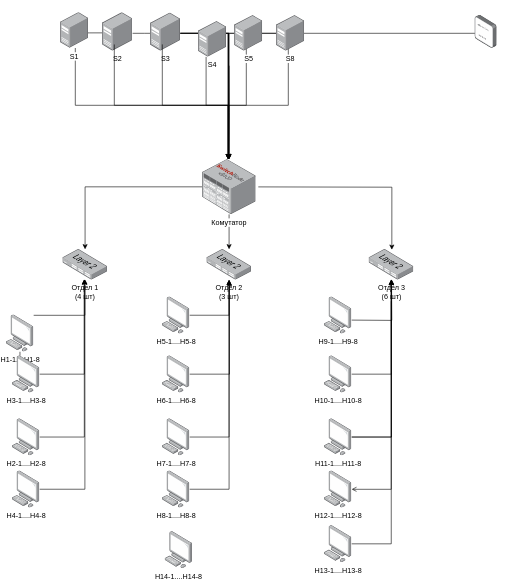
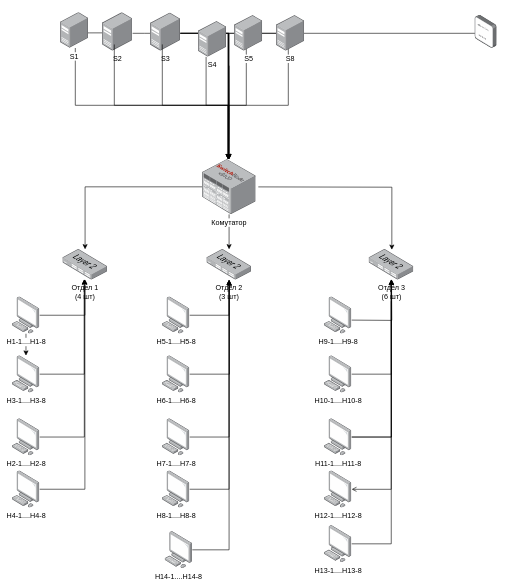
node "H1-1....H1-8": moved (20, 333) -> (26, 315)
edge "H14-1....H14-8" -> "Отдел 2 (3 шт)": added
